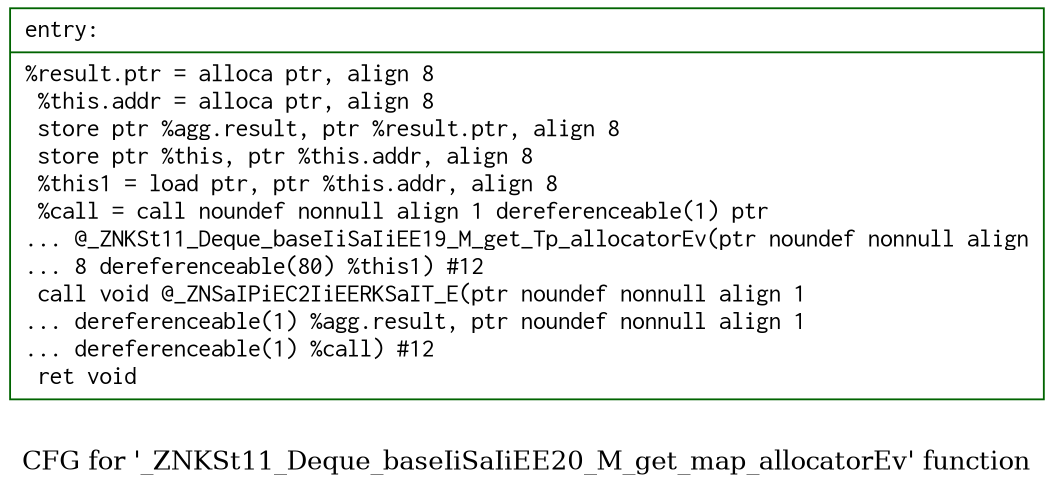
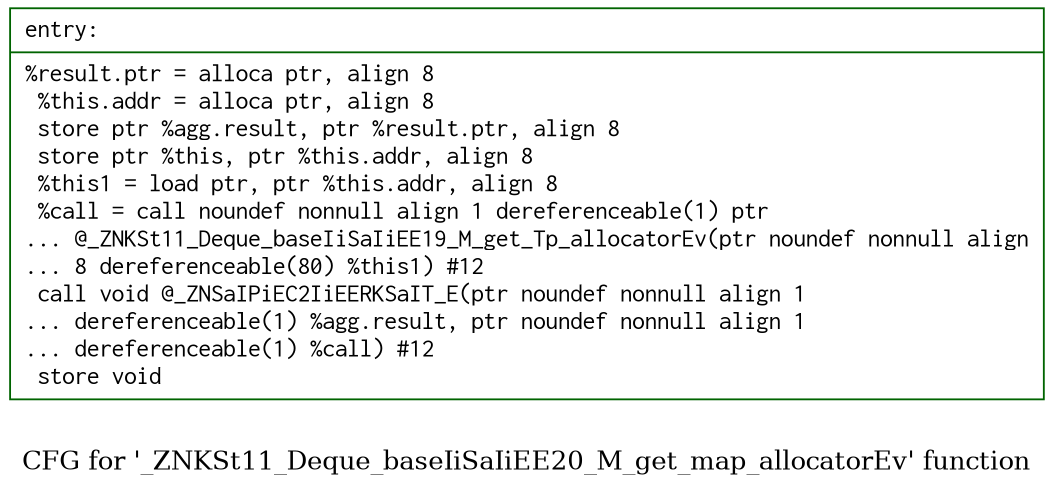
node "entry:": text "ret void" -> "store void"
